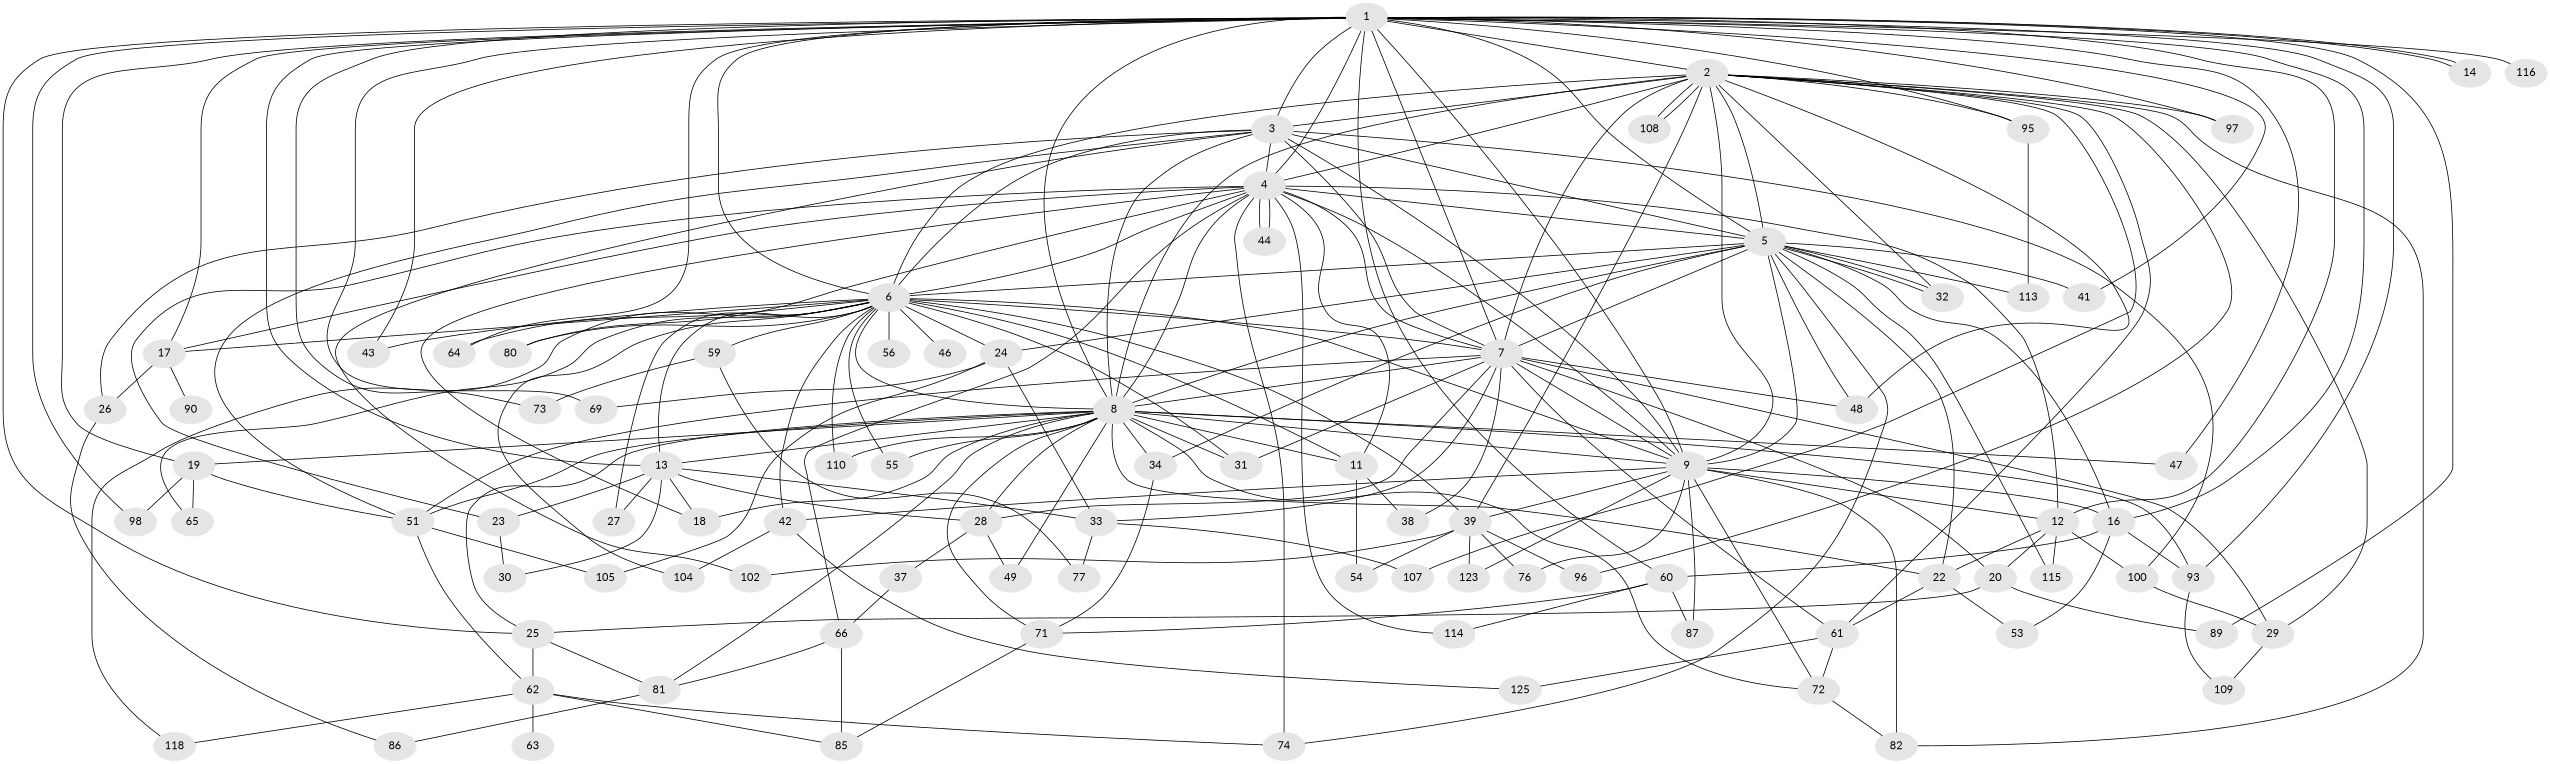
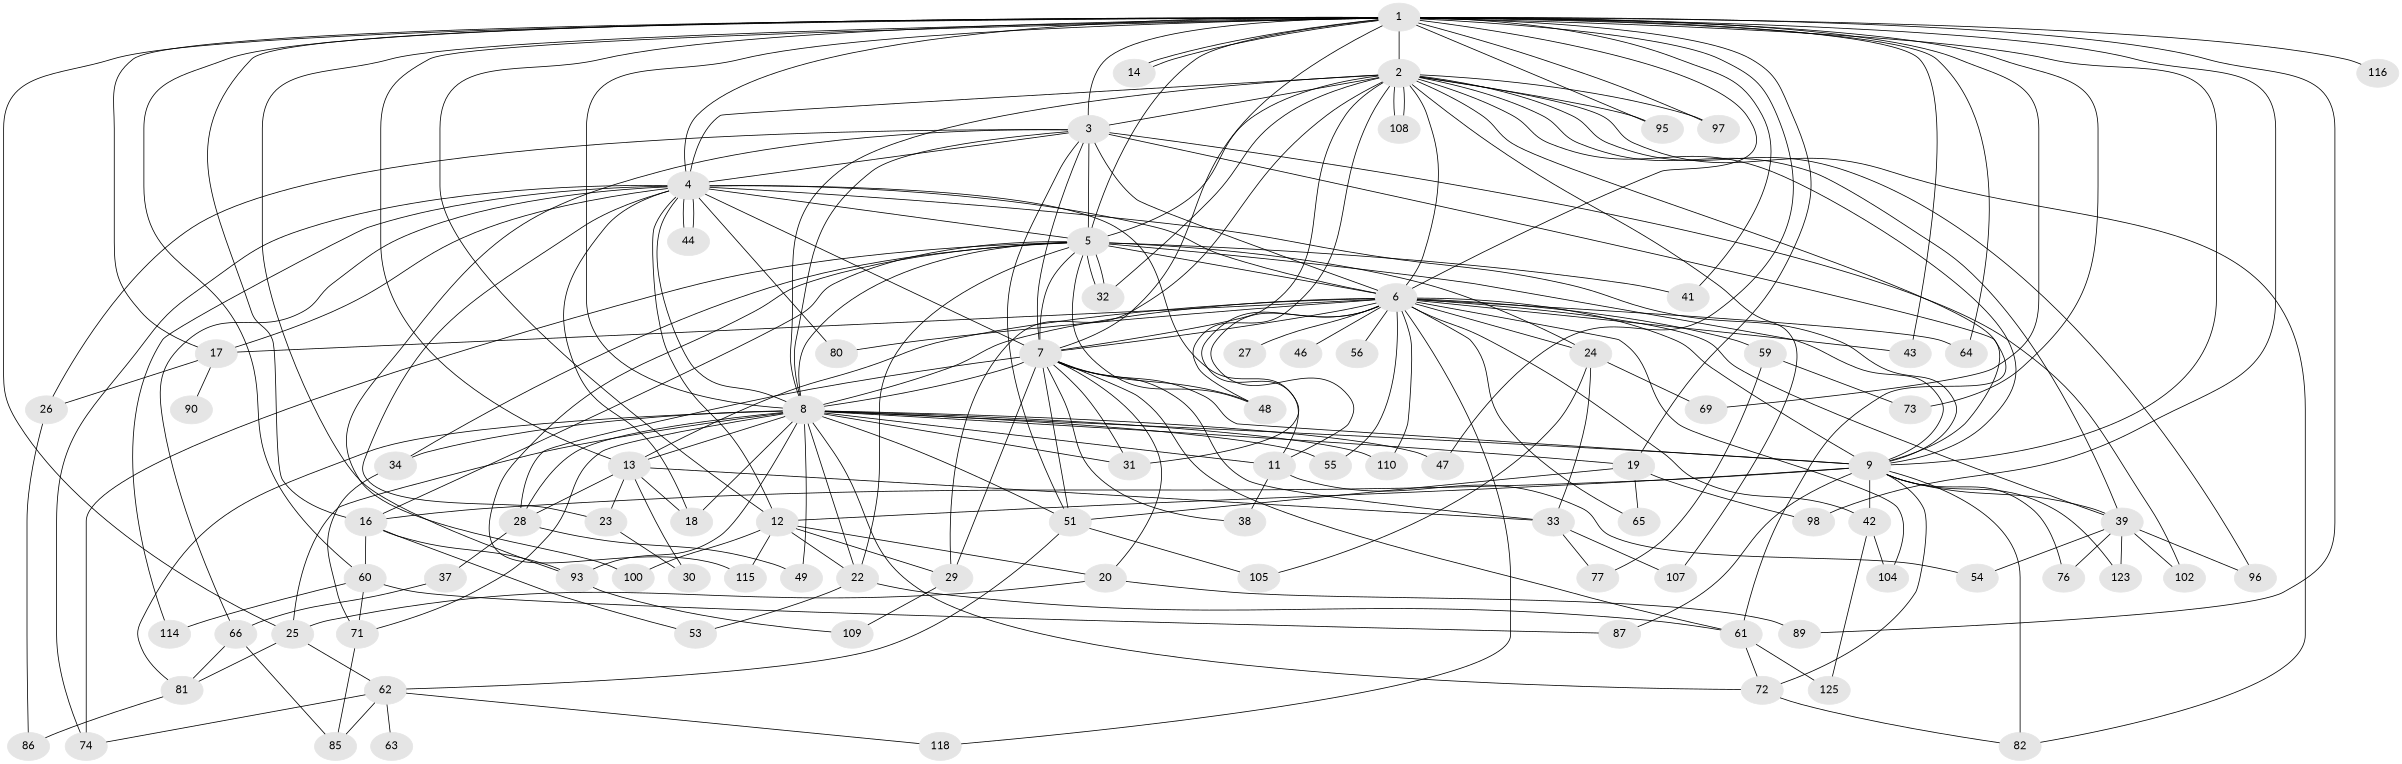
node "113": removed
edge "13" -- "27": removed
edge "100" -- "29": now "12" -- "29"
